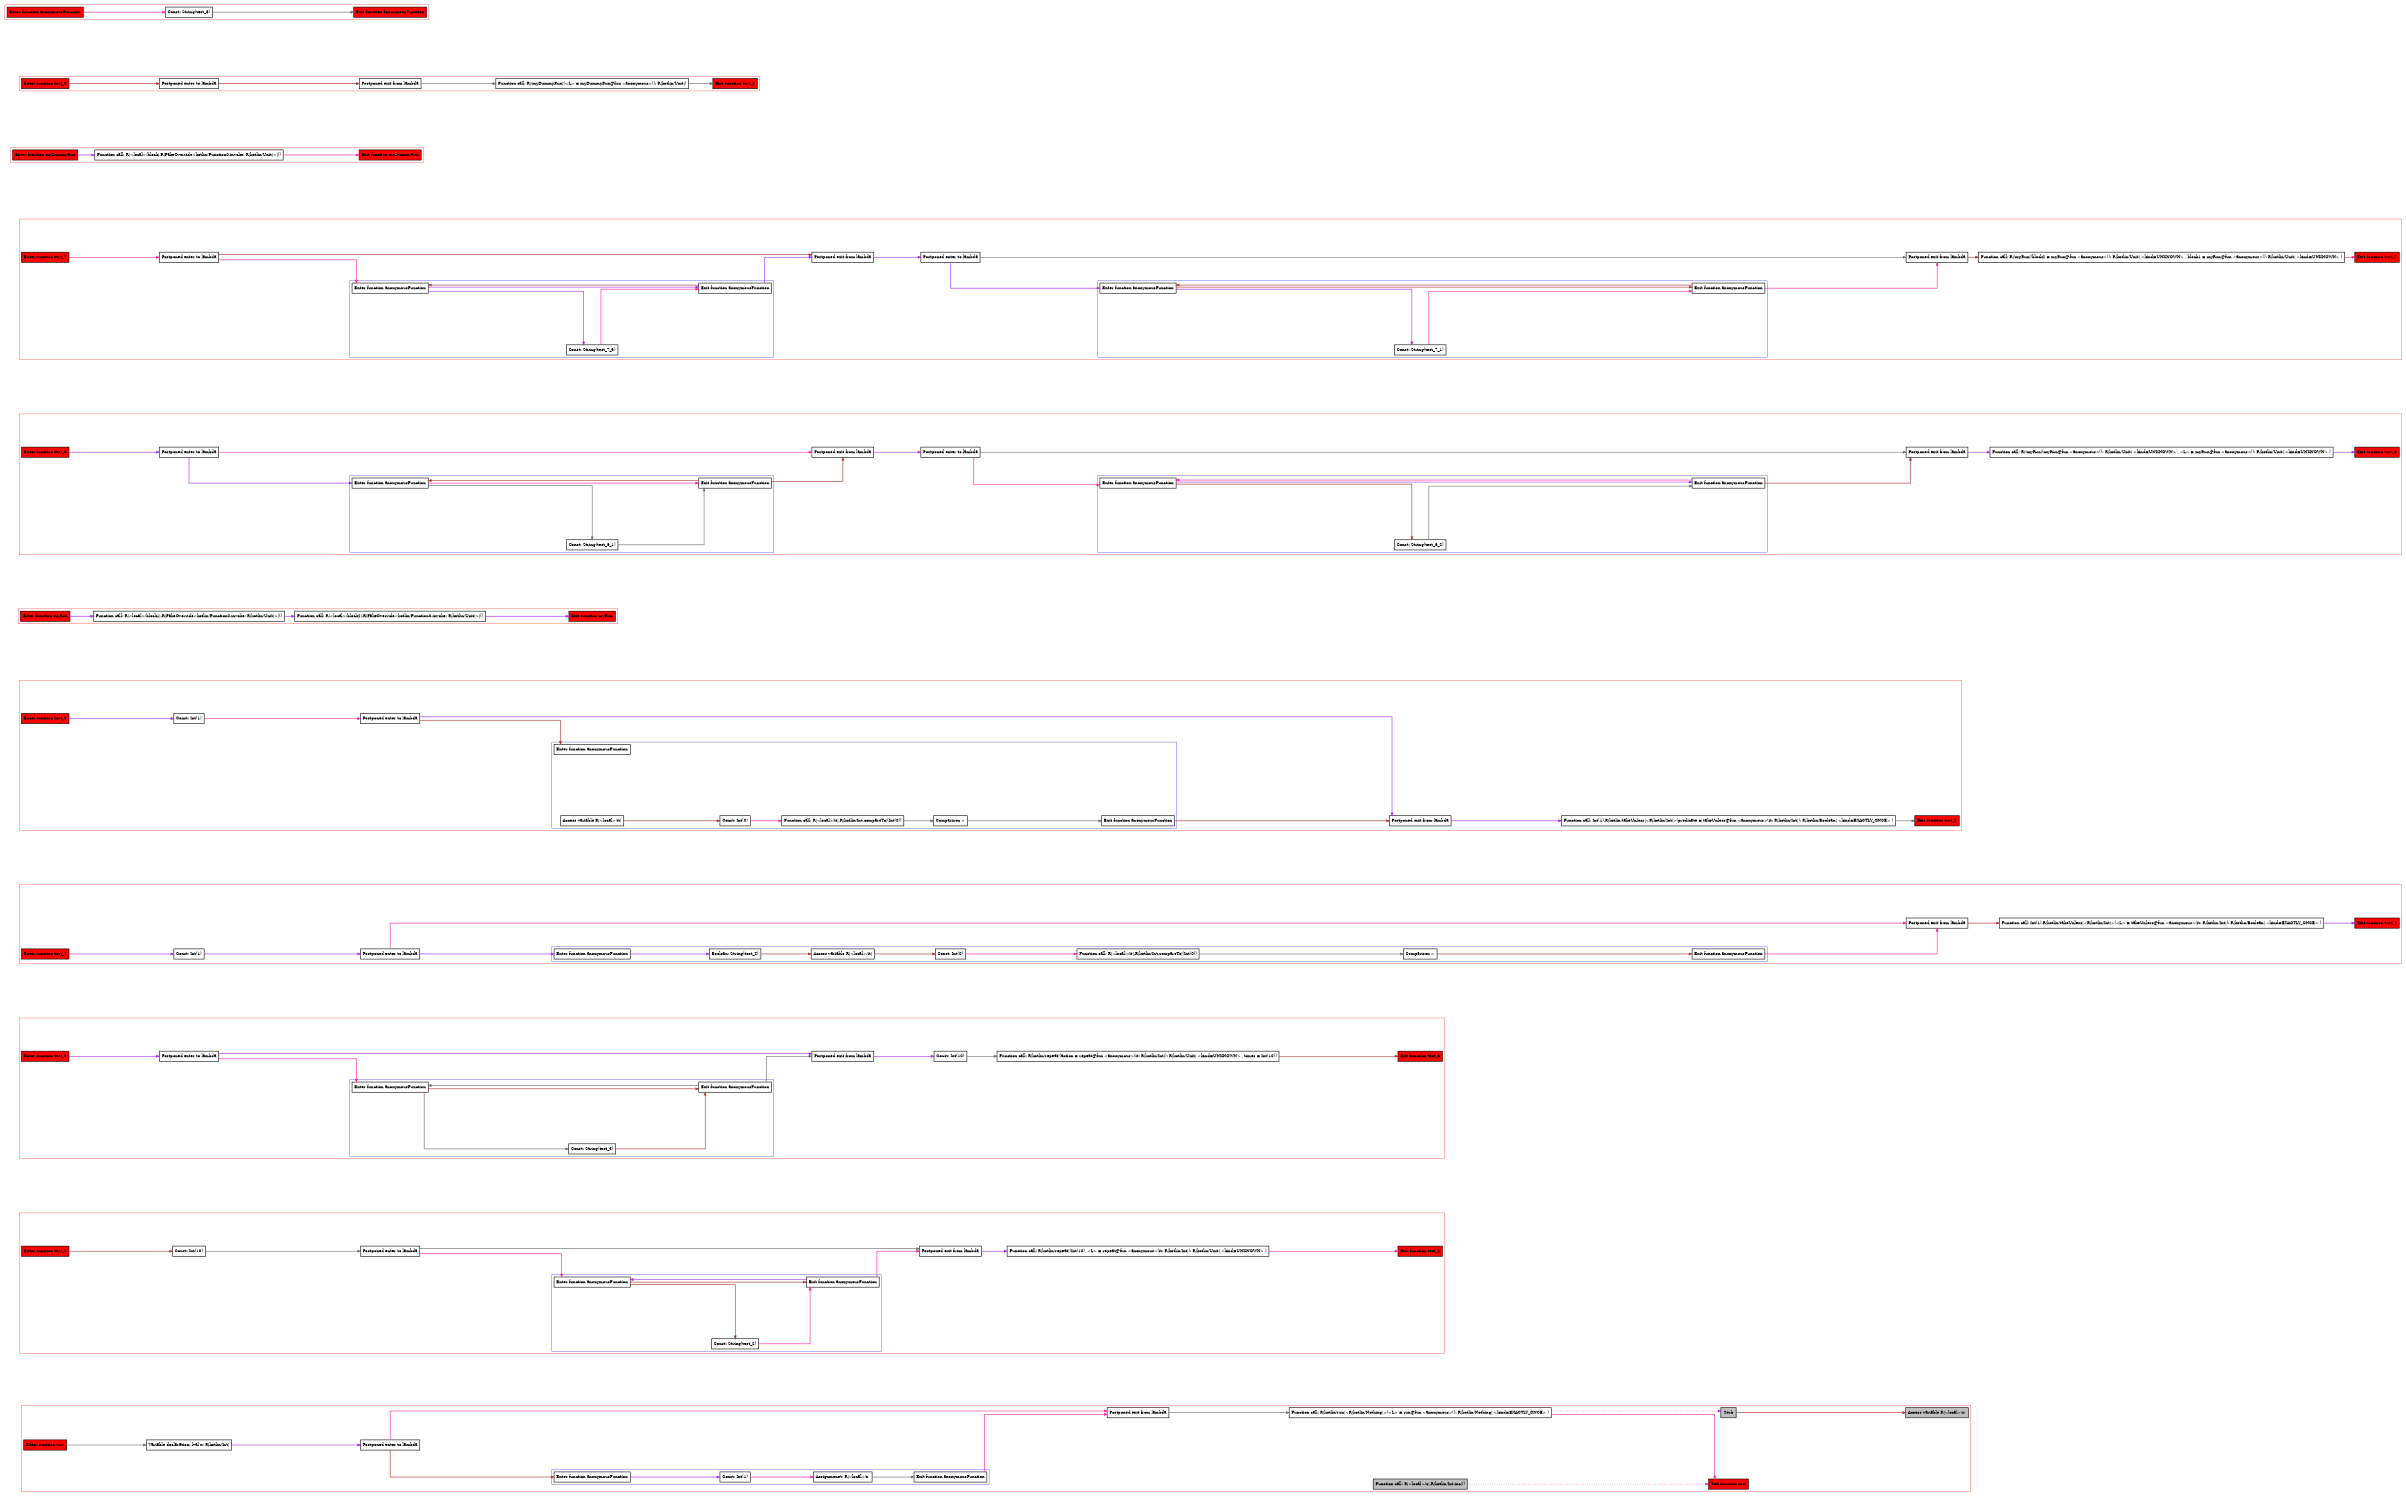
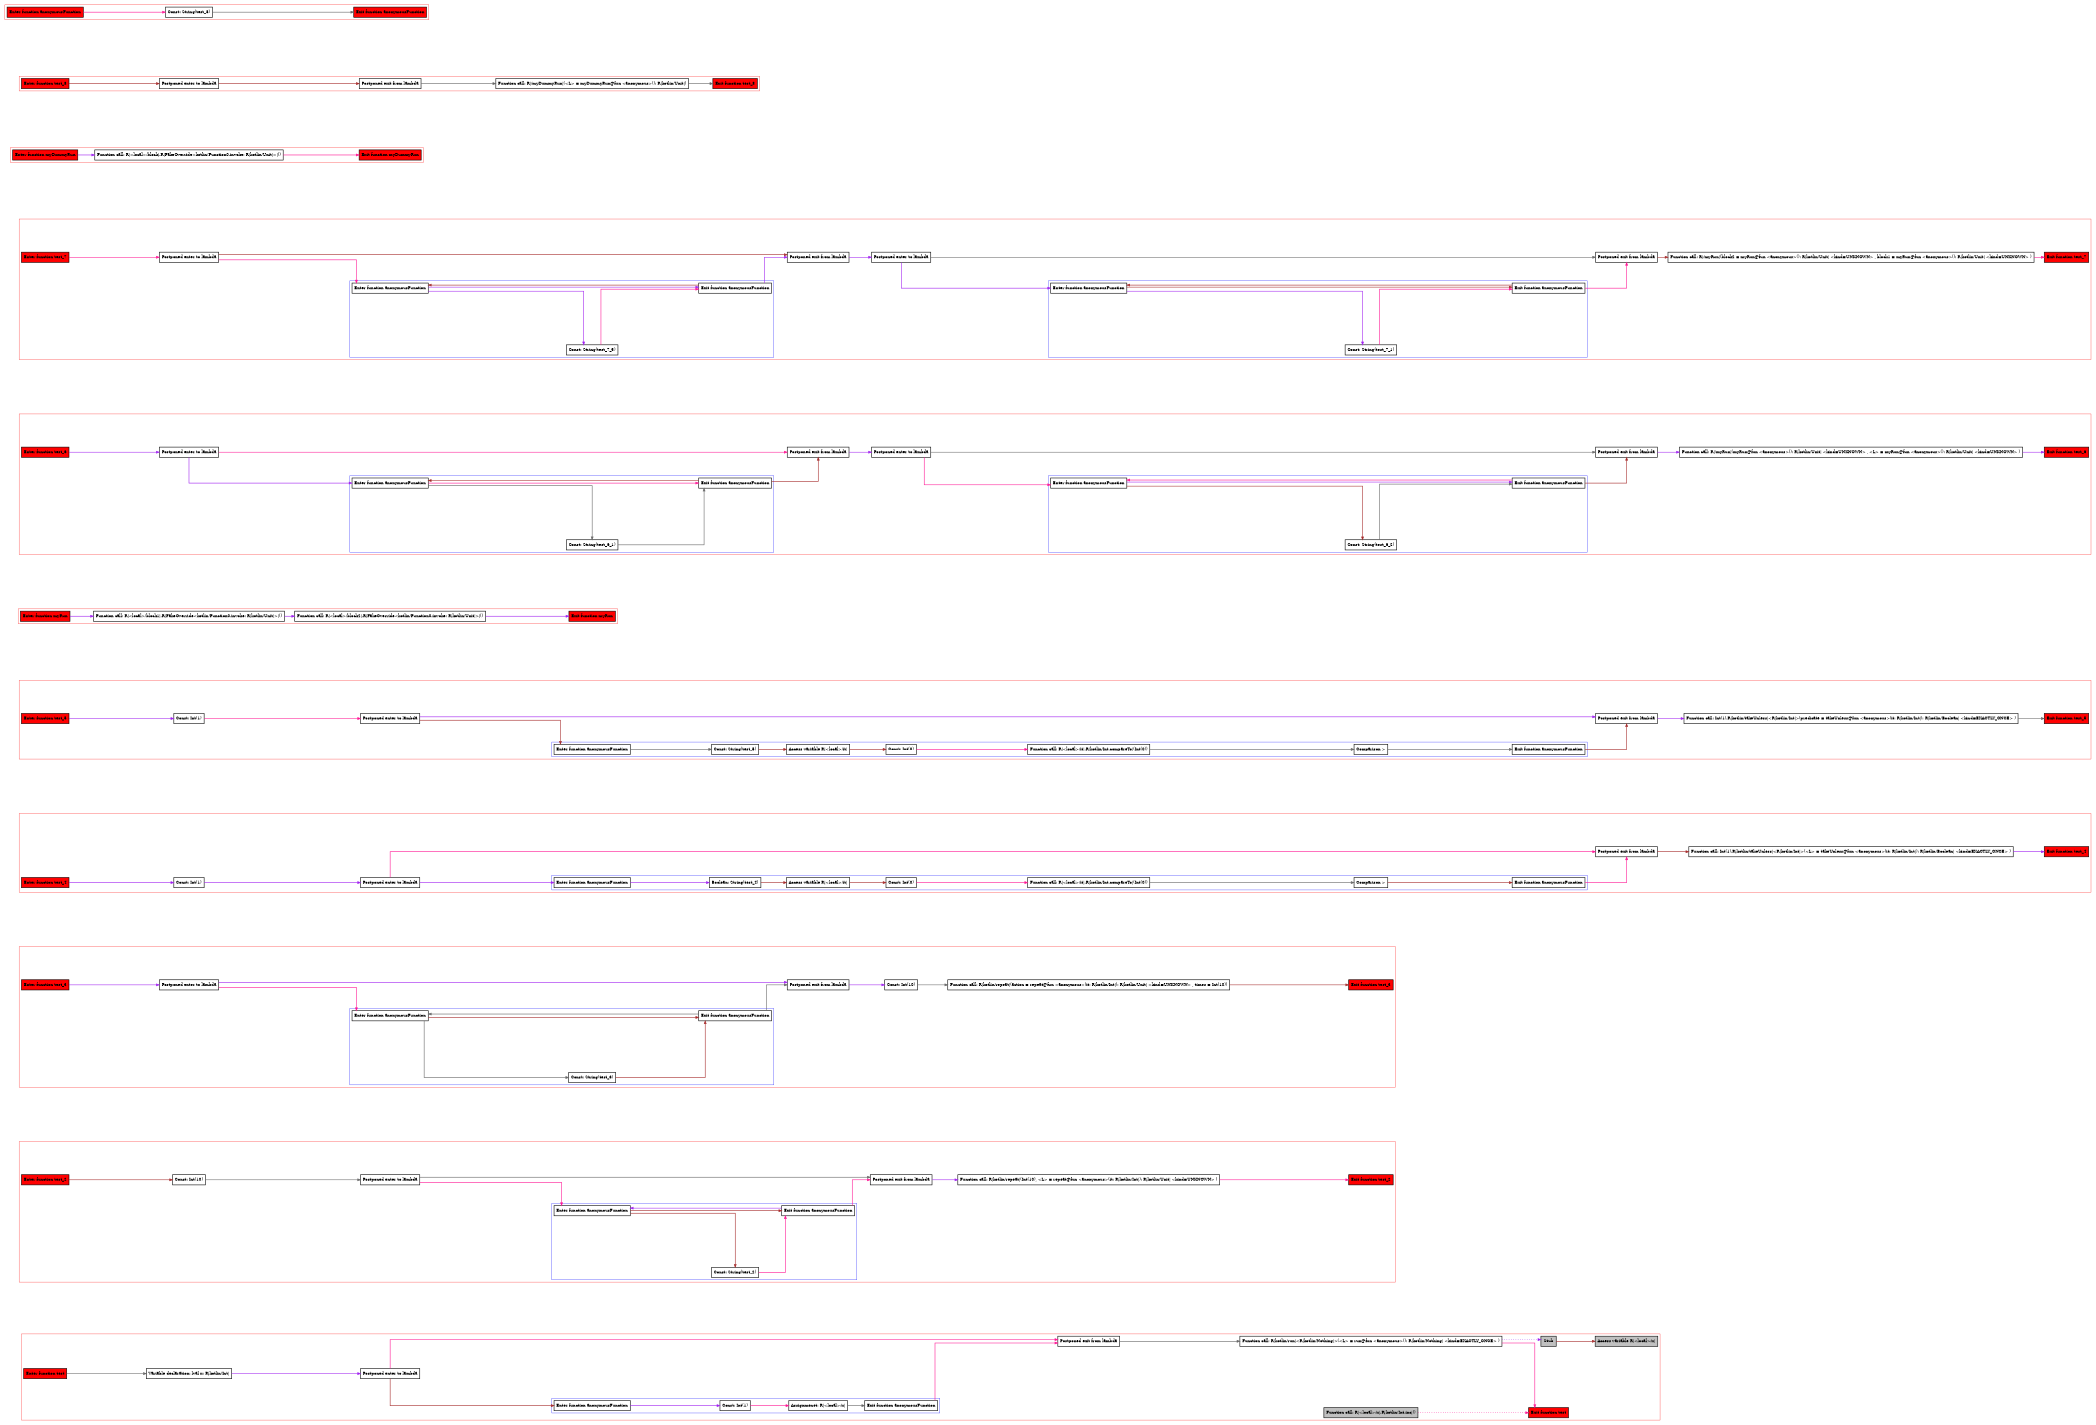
node "Const: String(test_5)": added
